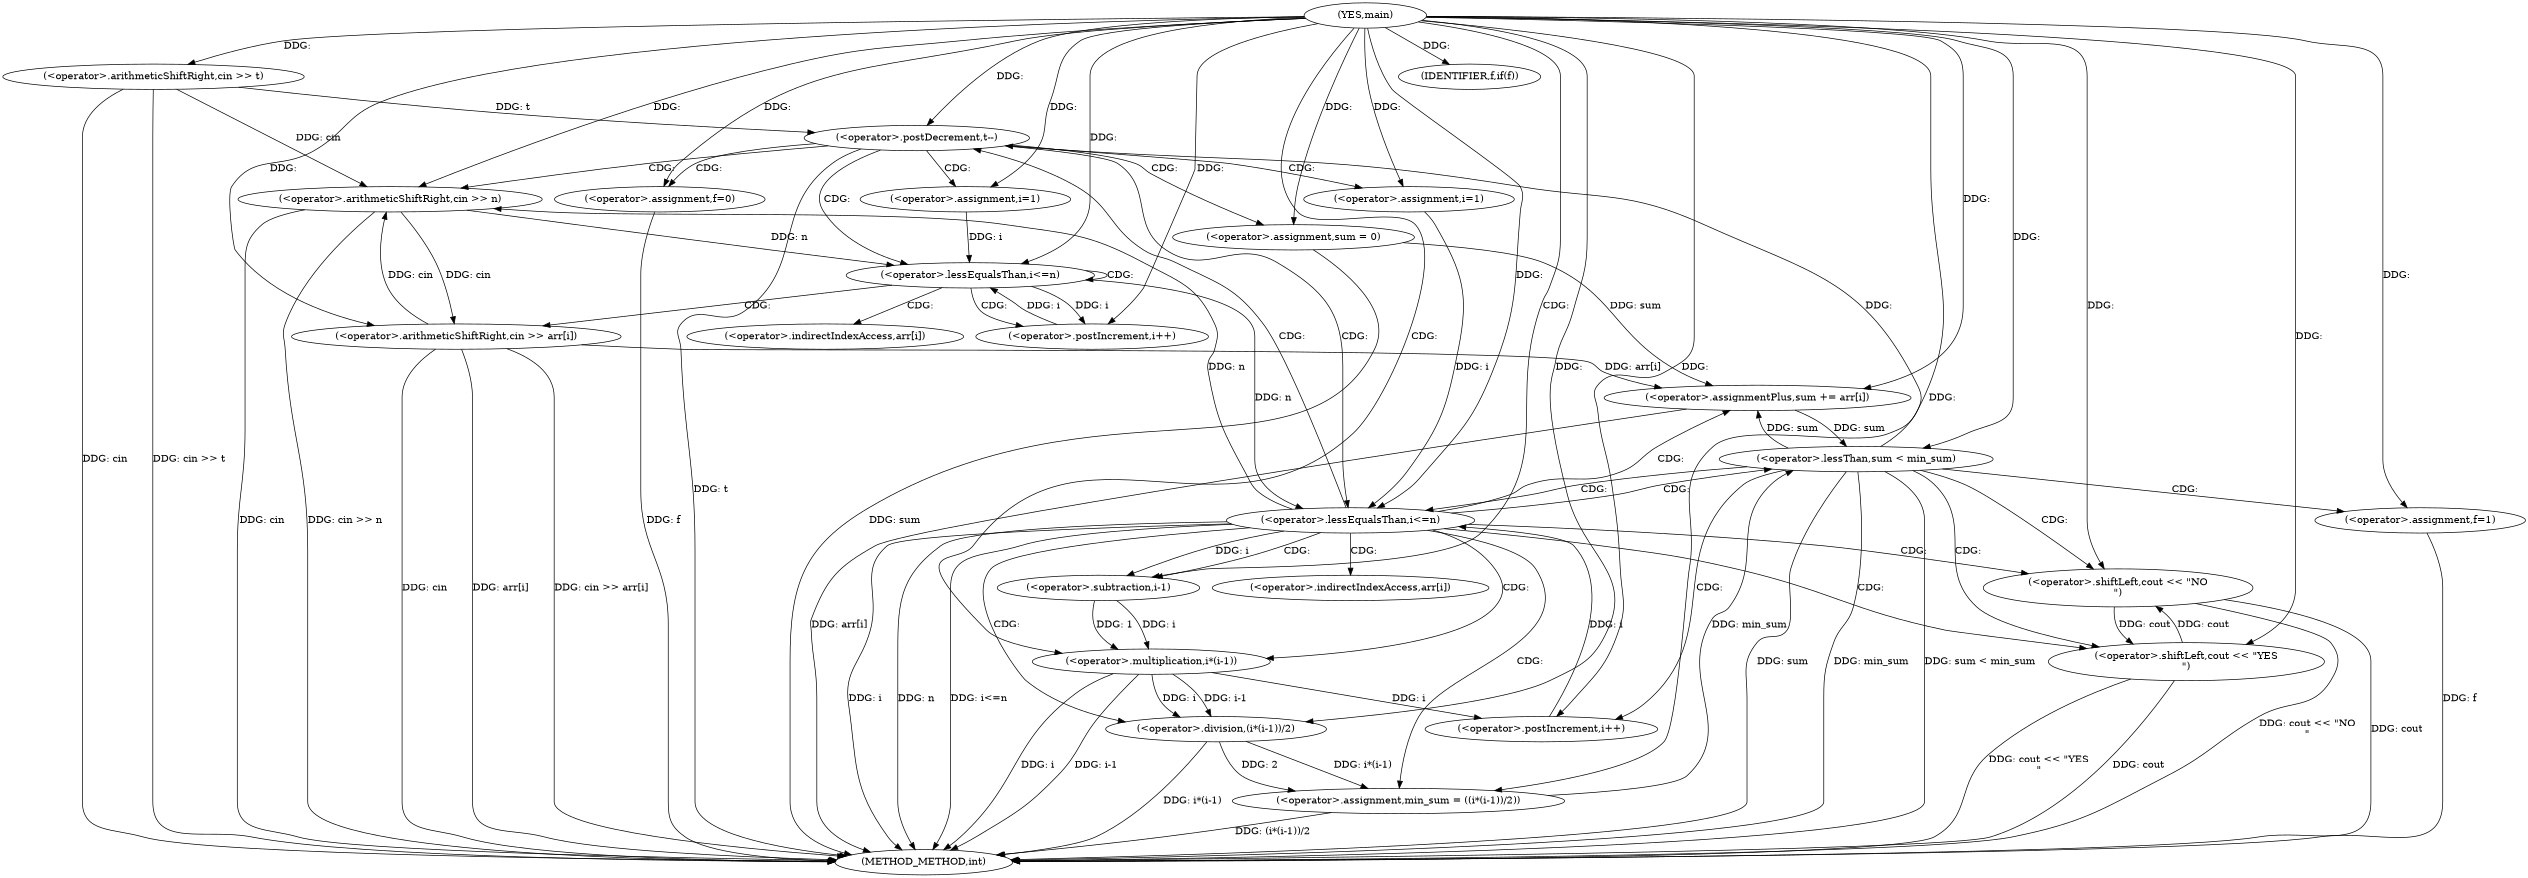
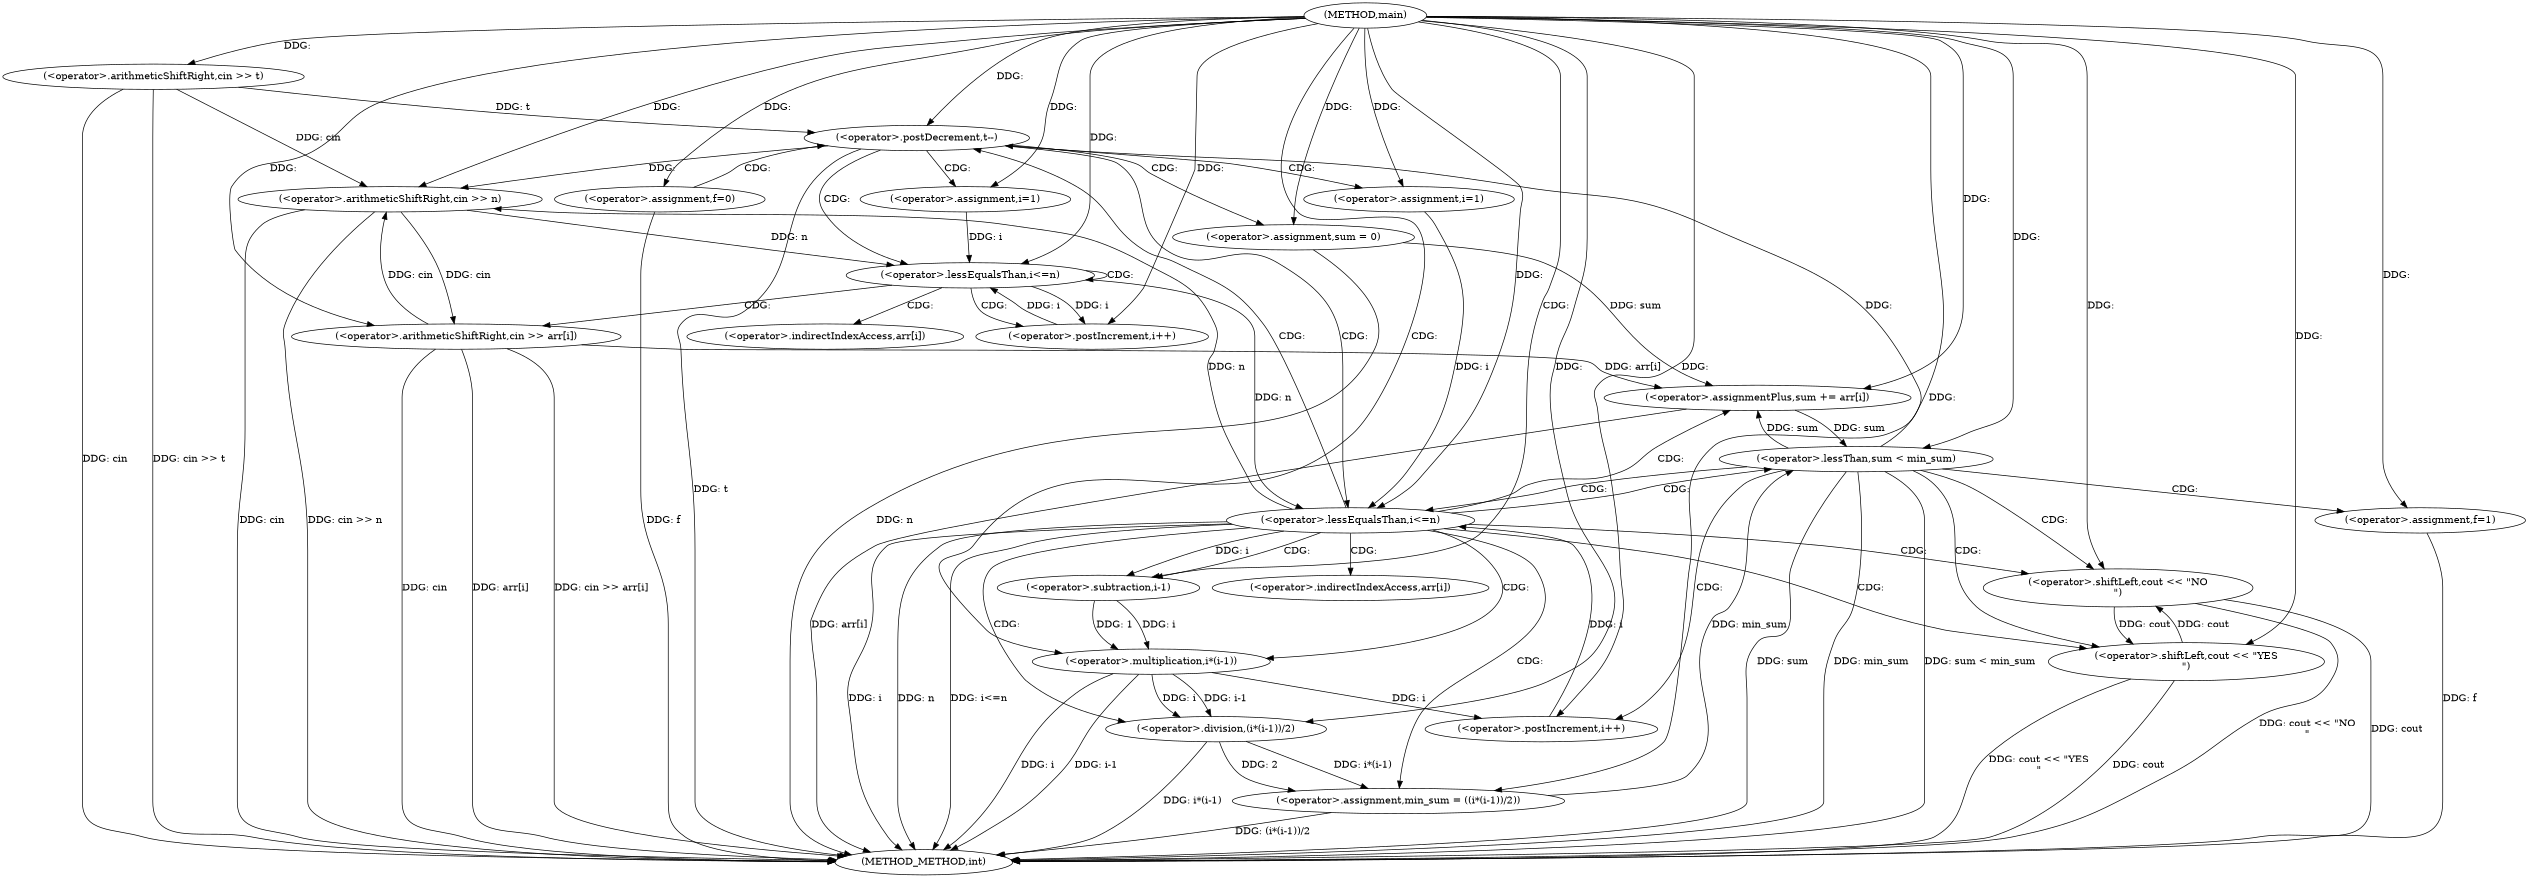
node "(YES,main)": label "(YES,main)" -> "(METHOD,main)"
node "(IDENTIFIER,f,if(f))": removed
edge "(<operator>.postDecrement,t--)" -> "(<operator>.assignment,f=0)": reversed
edge "(<operator>.postDecrement,t--)" -> "(<operator>.arithmeticShiftRight,cin >> n)": label "CDG: " -> "DDG: "
edge "(<operator>.assignment,sum = 0)" -> "(METHOD_METHOD,int)": label "DDG: sum" -> "DDG: n"
